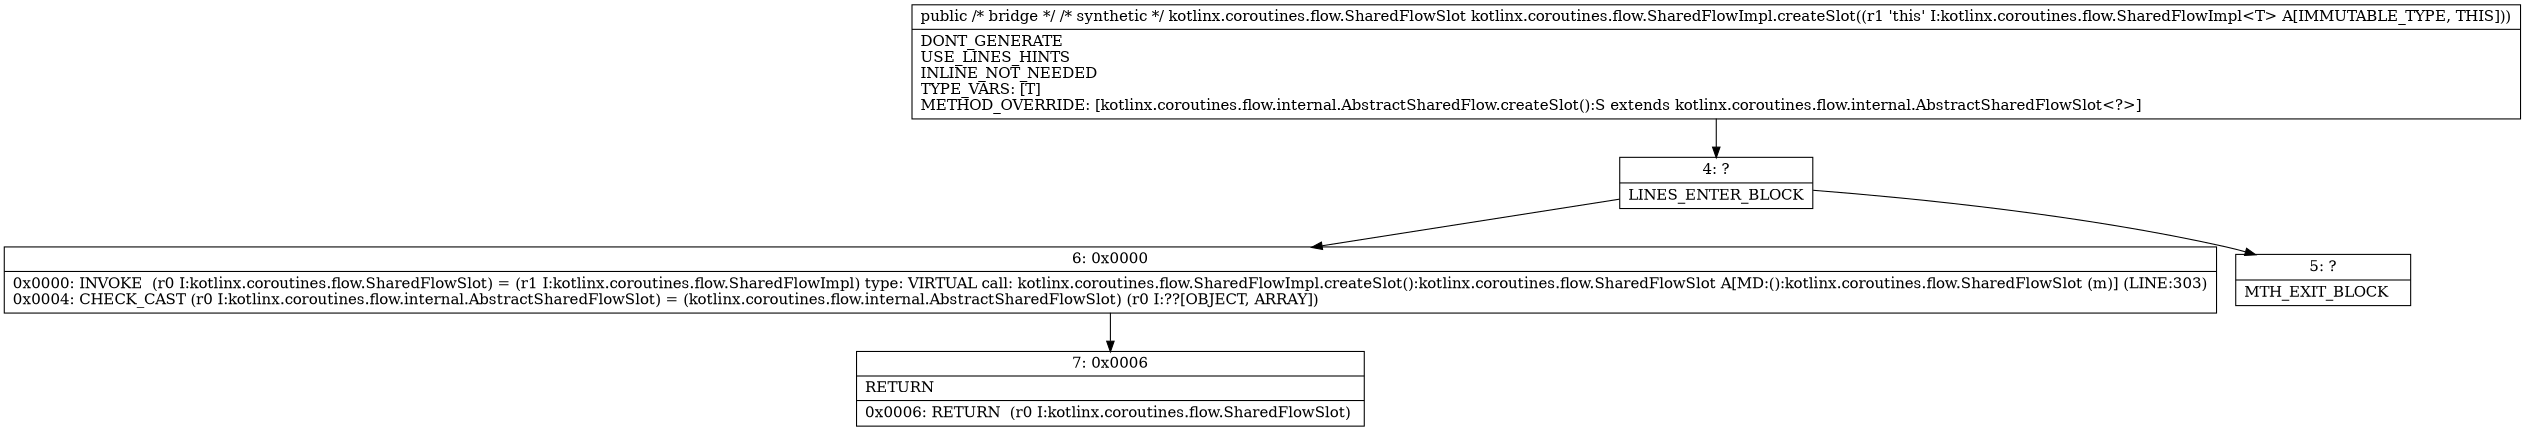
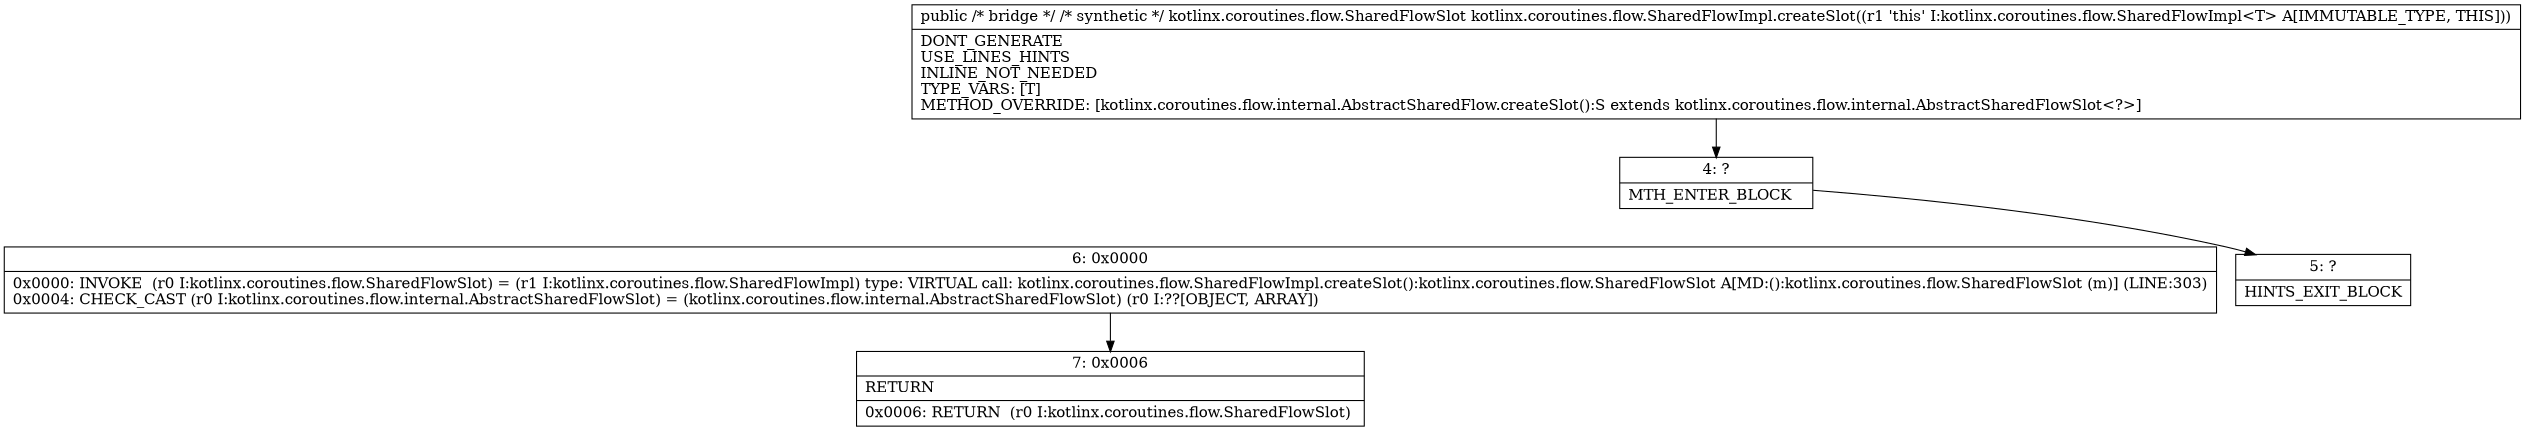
node "4: ?": text "LINES_ENTER_BLOCK" -> "MTH_ENTER_BLOCK"
edge "4: ?" -> "6: 0x0000": removed
node "5: ?": text "MTH_EXIT_BLOCK" -> "HINTS_EXIT_BLOCK"
